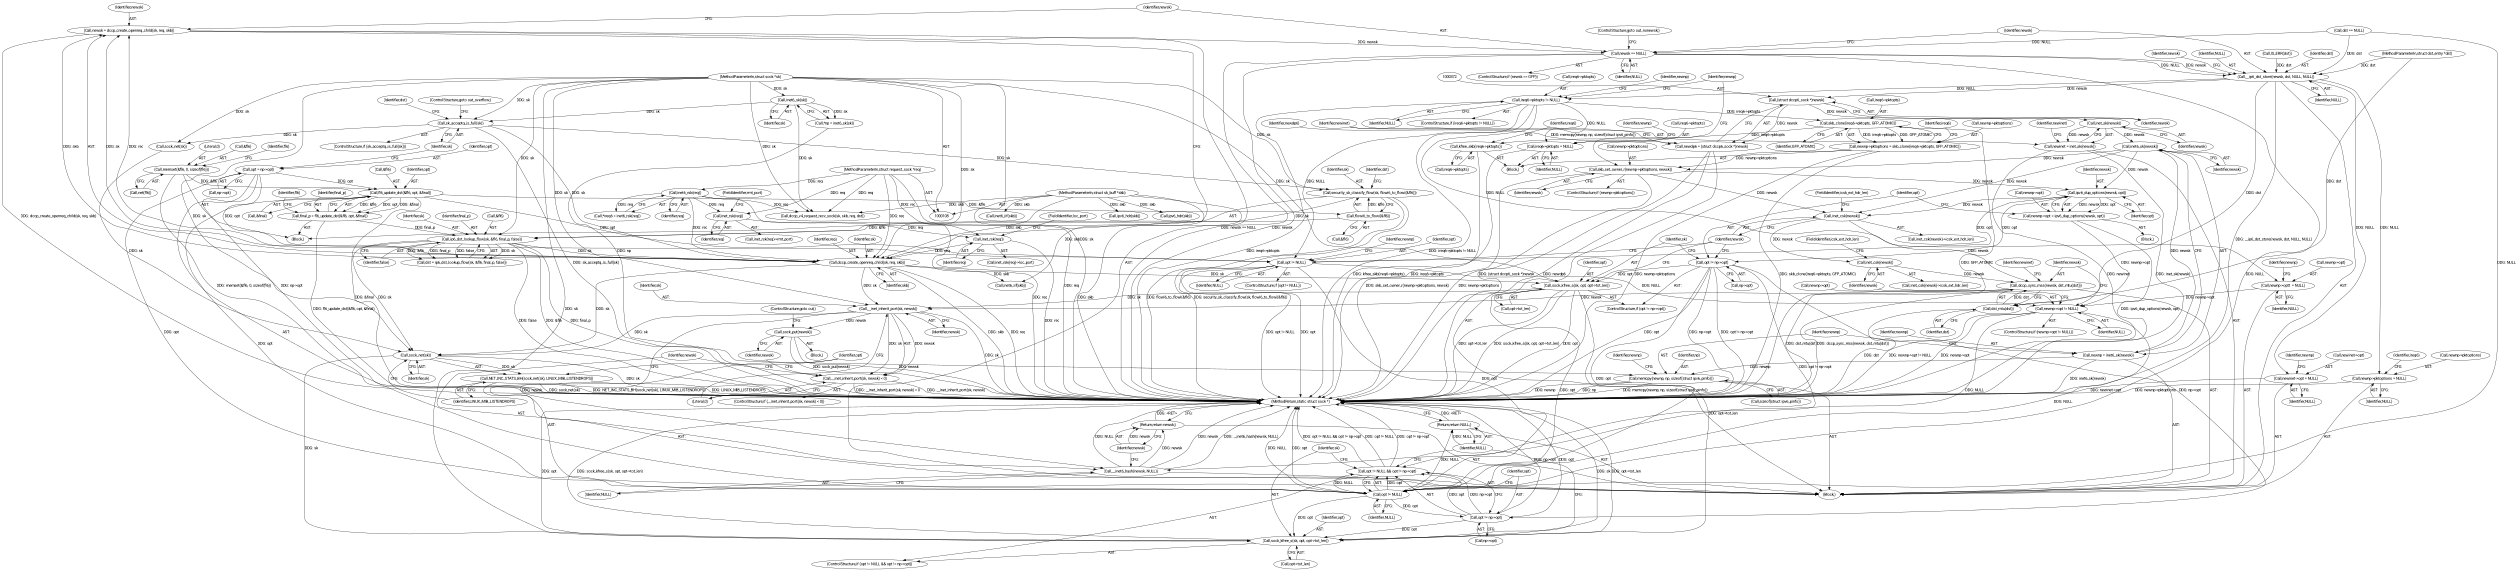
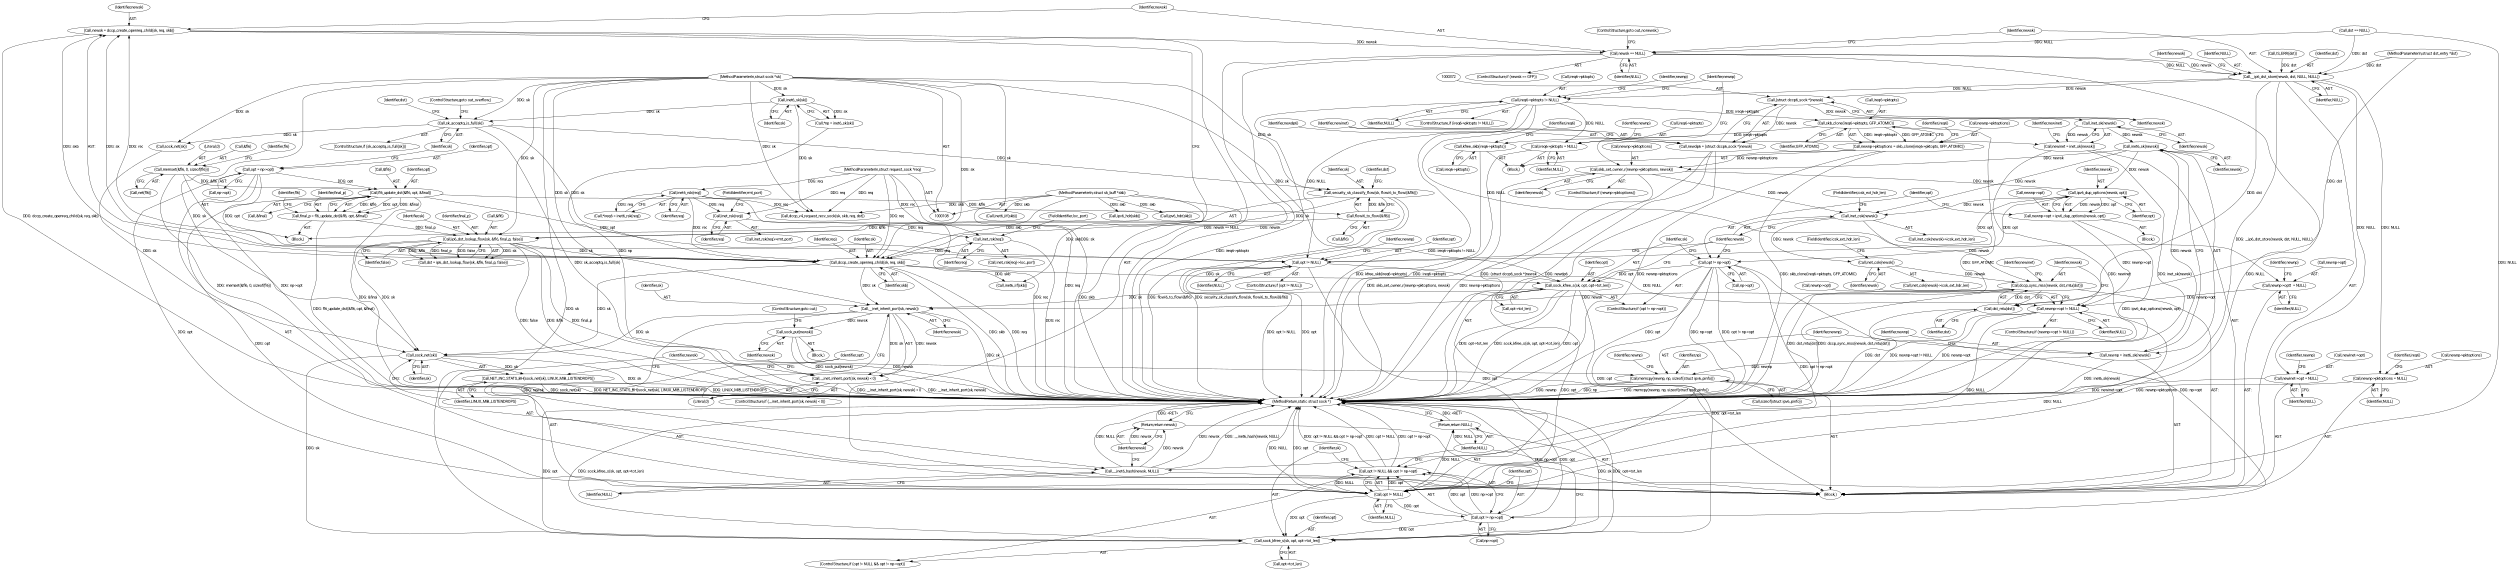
edge "(Identifier,newdp6)" -> "(Call,newdp6 = (struct dccp6_sock *)newsk)": label "DDG: memcpy(newnp, np, sizeof(struct ipv6_pinfo))" -> "AST: "
